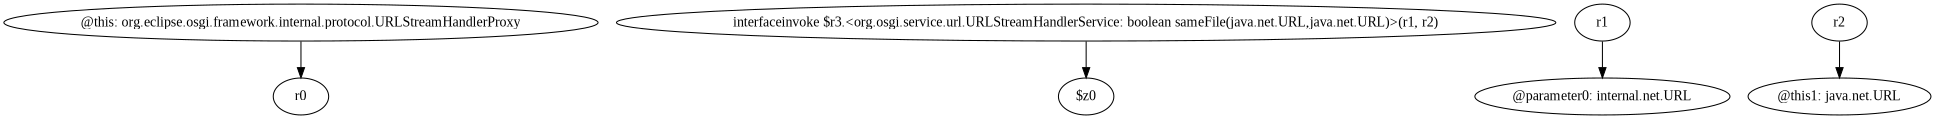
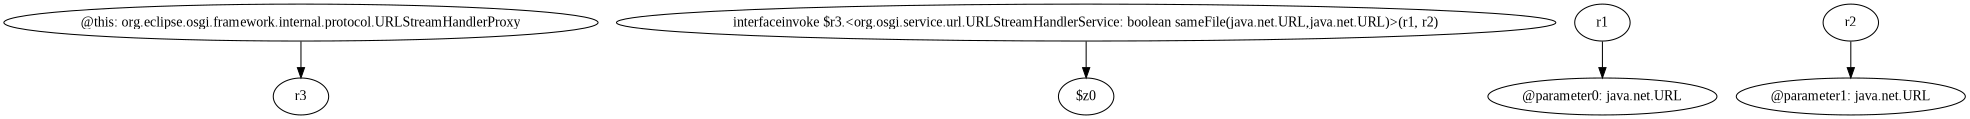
node "r0": label "r0" -> "r3"
node "@parameter0: internal.net.URL": label "@parameter0: internal.net.URL" -> "@parameter0: java.net.URL"
node "@this1: java.net.URL": label "@this1: java.net.URL" -> "@parameter1: java.net.URL"
